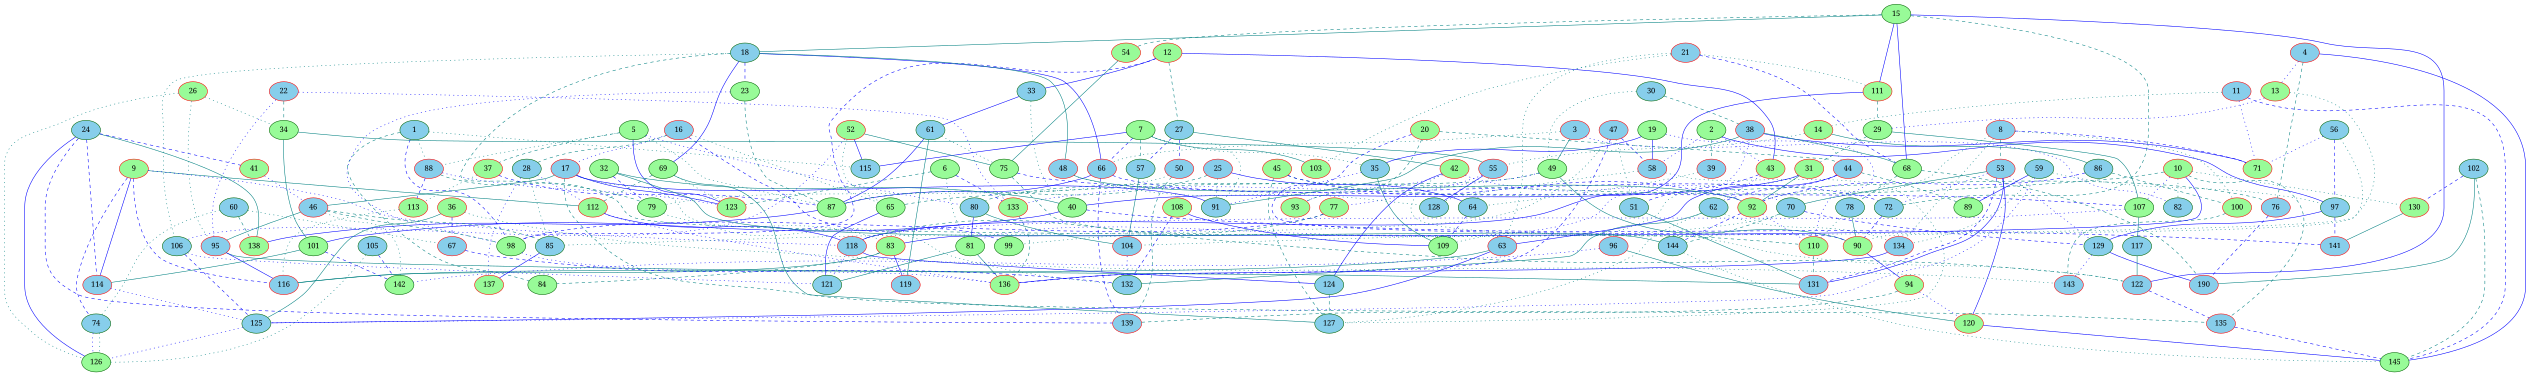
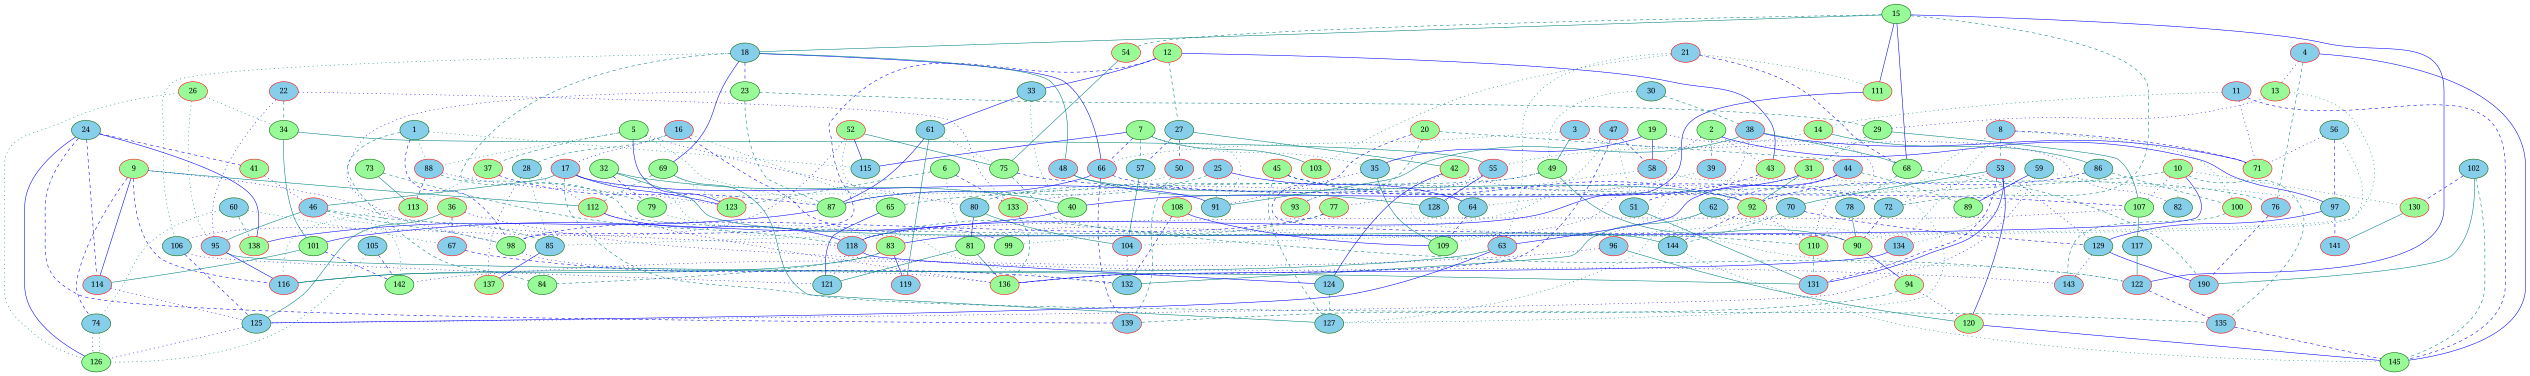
edge "111" -- "29": now "23" -- "29"
edge "24" -- "138": color teal -> blue
node "73": added
edge "48" -- "128": style dotted -> solid
edge "40" -- "141": removed
edge "36" -- "143": color teal -> blue
